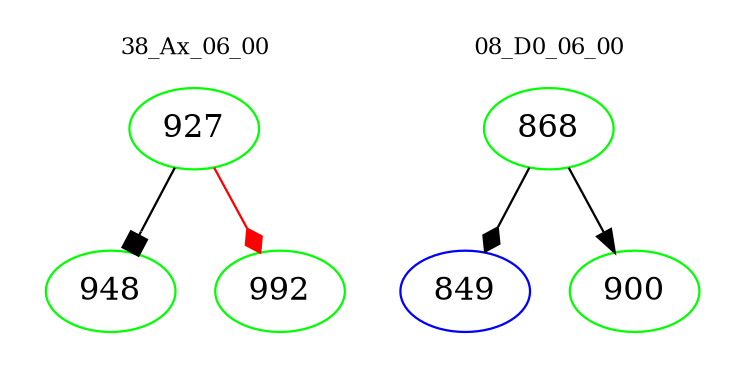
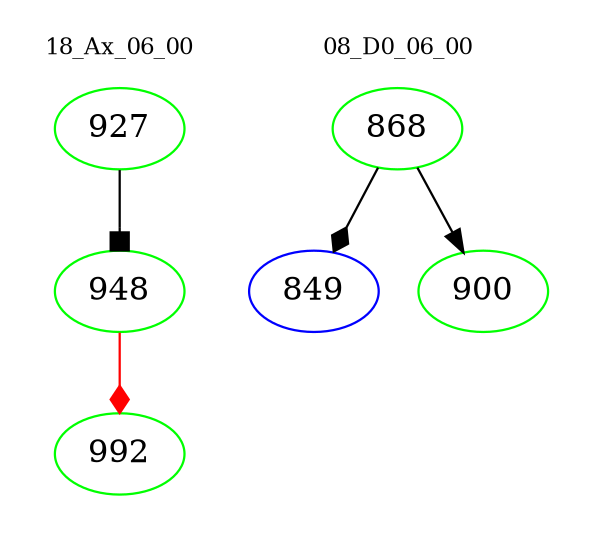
cluster "38_Ax_06_00": label "38_Ax_06_00" -> "18_Ax_06_00"
edge "927" -> "992": now "948" -> "992"
